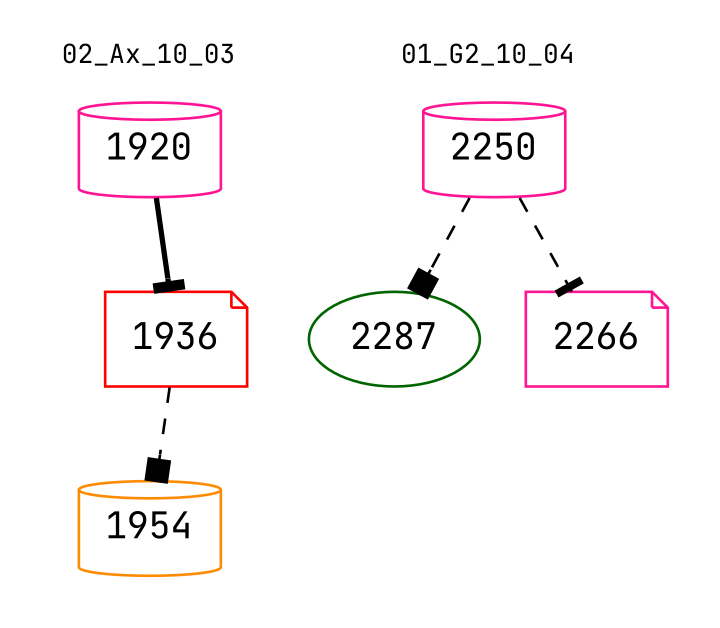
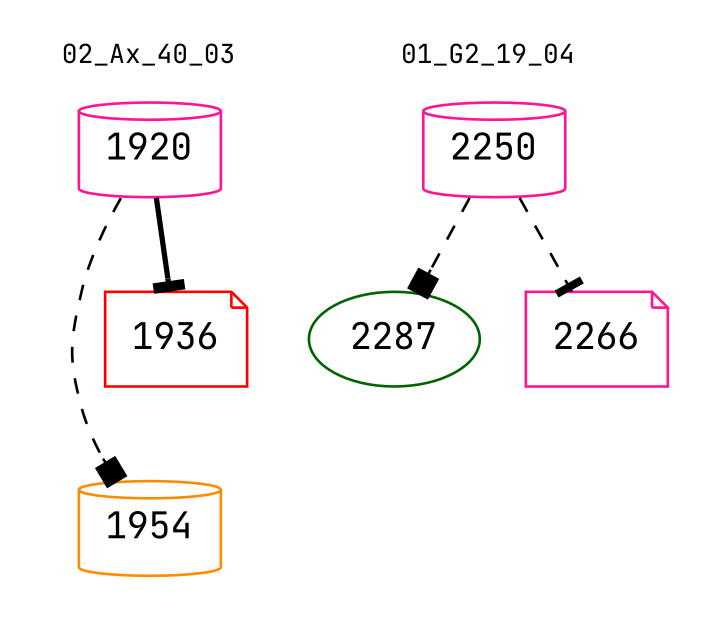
cluster "02_Ax_10_03": label "02_Ax_10_03" -> "02_Ax_40_03"
cluster "01_G2_10_04": label "01_G2_10_04" -> "01_G2_19_04"
edge "1936" -> "1954": now "1920" -> "1954"
